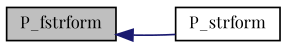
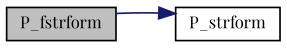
edge "P_strform" -> "P_fstrform": reversed
